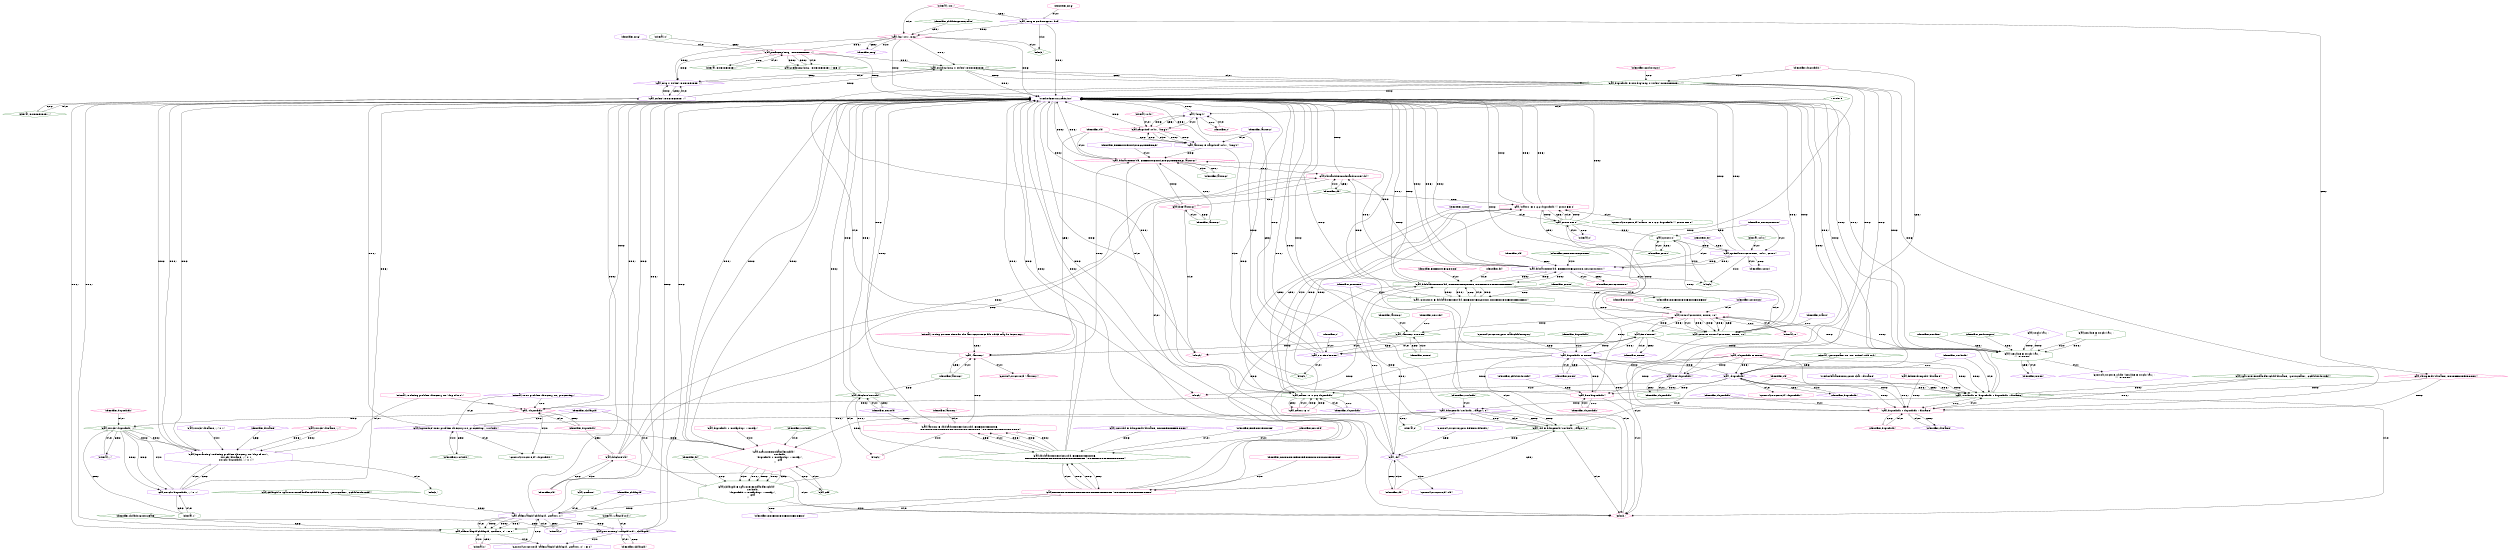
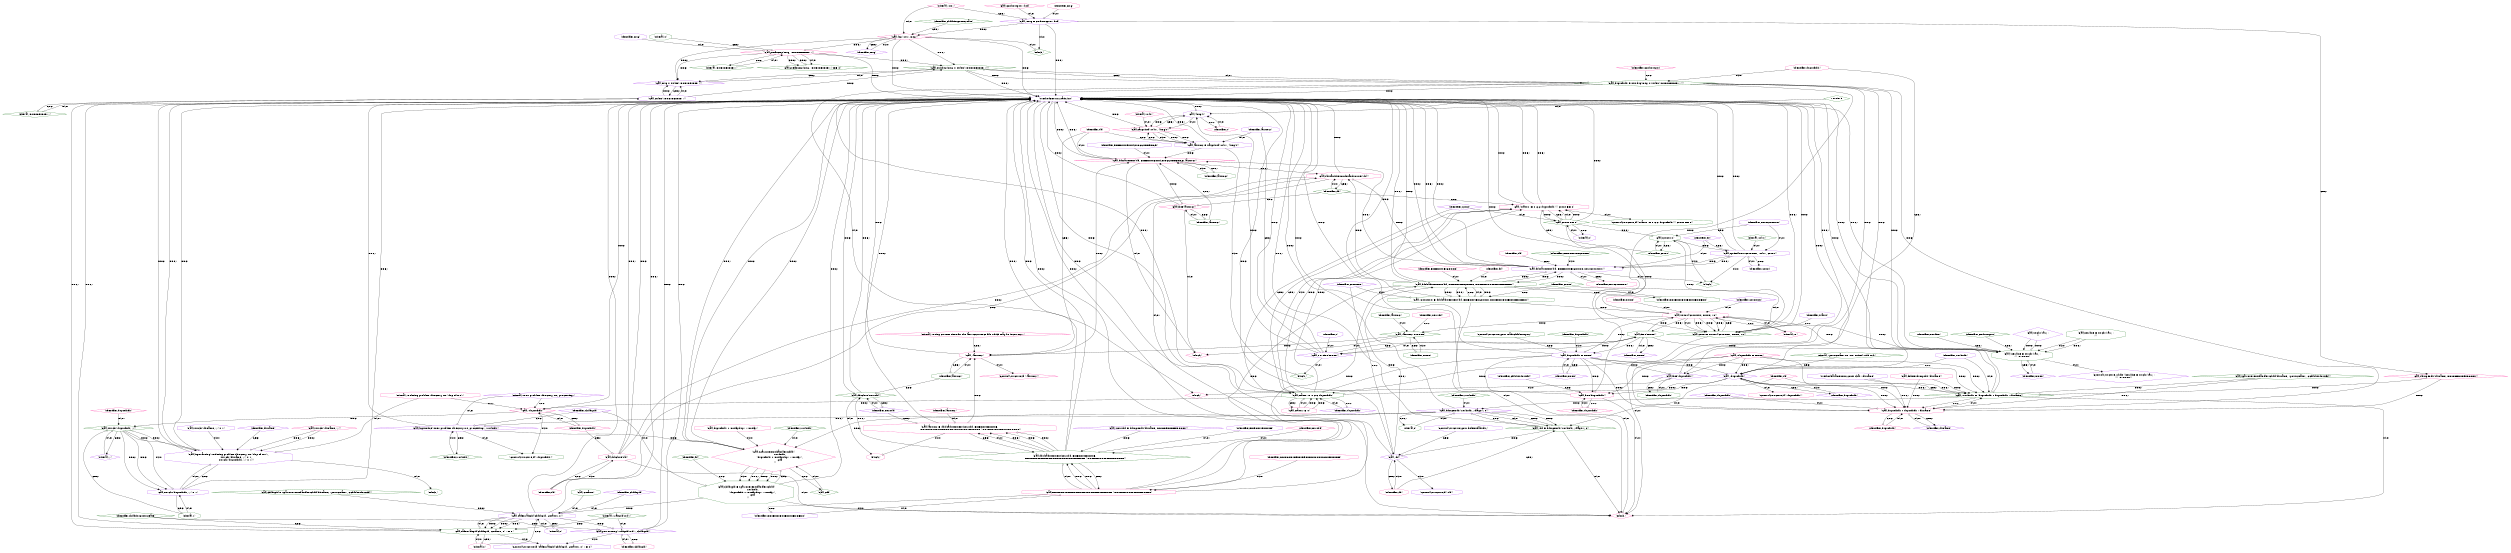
node "(Call,cmd_output->buf)": added
edge "(Call,(long)t)" -> "(MethodReturn,static int)": reversed
node "(ControlStructure,goto delete_while_dir;)": label "(ControlStructure,goto delete_while_dir;)" -> "(ControlStructure,goto delete_bad_dir;)"
